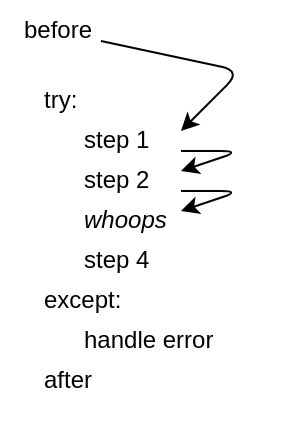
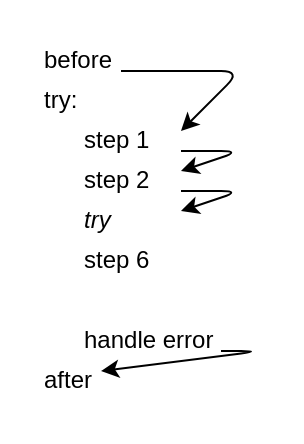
node "before": moved (61, 31) -> (81, 61)
node "whoops": label "whoops" -> "try"
node "step 4": label "step 4" -> "step 6"
node "except:": removed
edge "handle error" -> "after": added
